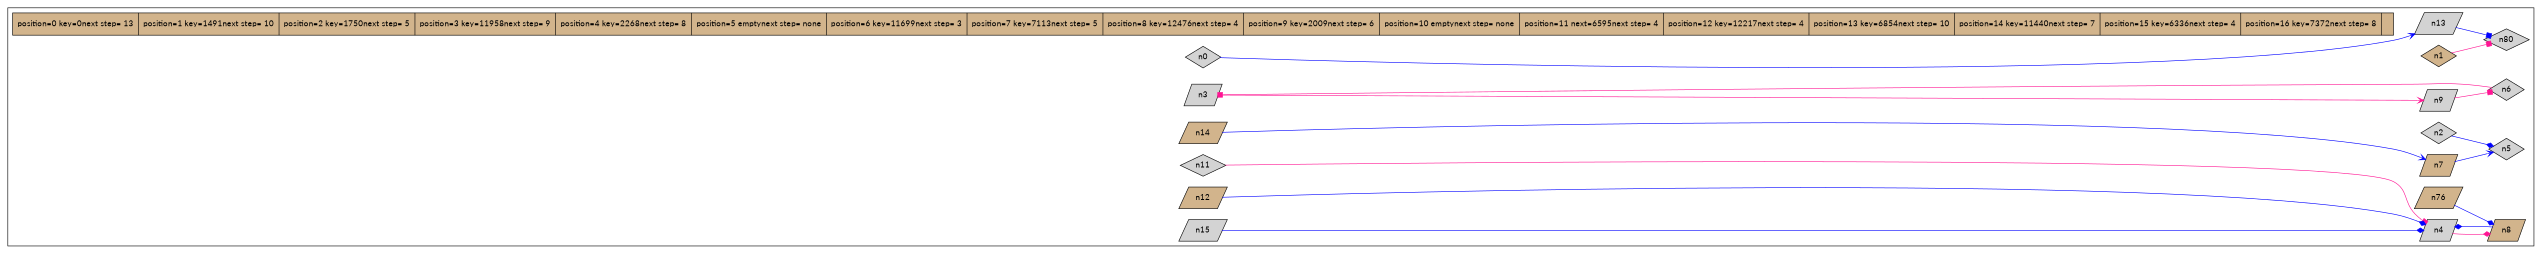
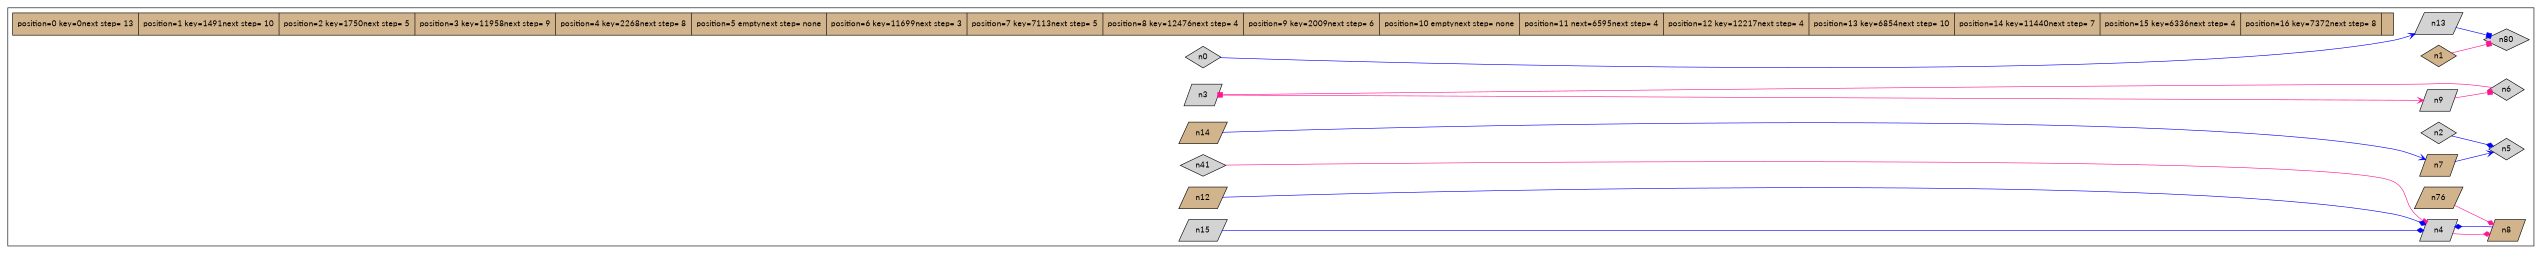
node "n11": label "n11" -> "n41"
edge "n76" -> "n8": color blue -> deeppink
